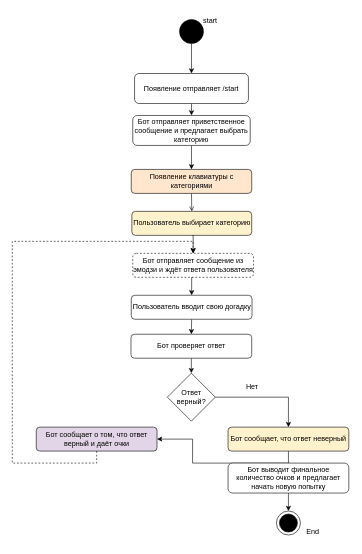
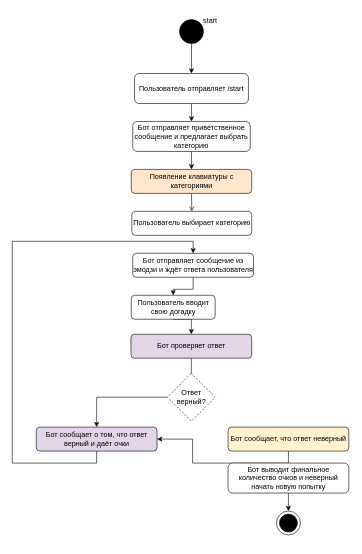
node "Появление отправляет /start": label "Появление отправляет /start" -> "Пользователь отправляет /start"
node "Бот отправляет приветственное сообщение и предлагает выбрать категорию": moved (192, 131) -> (192, 137)
node "Пользователь выбирает категорию": fillcolor #fff2cc -> #ffffff
edge "Пользователь выбирает категорию" -> "Бот отправляет сообщение из эмодзи и ждёт ответа пользователя": removed
node "Бот отправляет сообщение из эмодзи и ждёт ответа пользователя": style dashed -> solid
node "Пользователь вводит свою догадку": size 121x24 -> 84x24
edge "Бот сообщает о том, что ответ верный и даёт очки" -> "Бот отправляет сообщение из эмодзи и ждёт ответа пользователя": style dashed -> solid
node "Бот проверяет ответ": fillcolor #ffffff -> #e1d5e7
edge "Бот проверяет ответ" -> "Ответ верный?": arrowhead classic -> none
node "Нет": removed
node "Ответ верный?": style solid -> dashed
edge "Ответ верный?" -> "Бот сообщает, что ответ неверный": removed
edge "Ответ верный?" -> "Бот сообщает о том, что ответ верный и даёт очки": added
node "Бот выводит финальное количество очков и предлагает начать новую попытку": label "Бот выводит финальное количество очков и предлагает начать новую попытку" -> "Бот выводит финальное количество очков и неверный начать новую попытку"
node "End": removed
